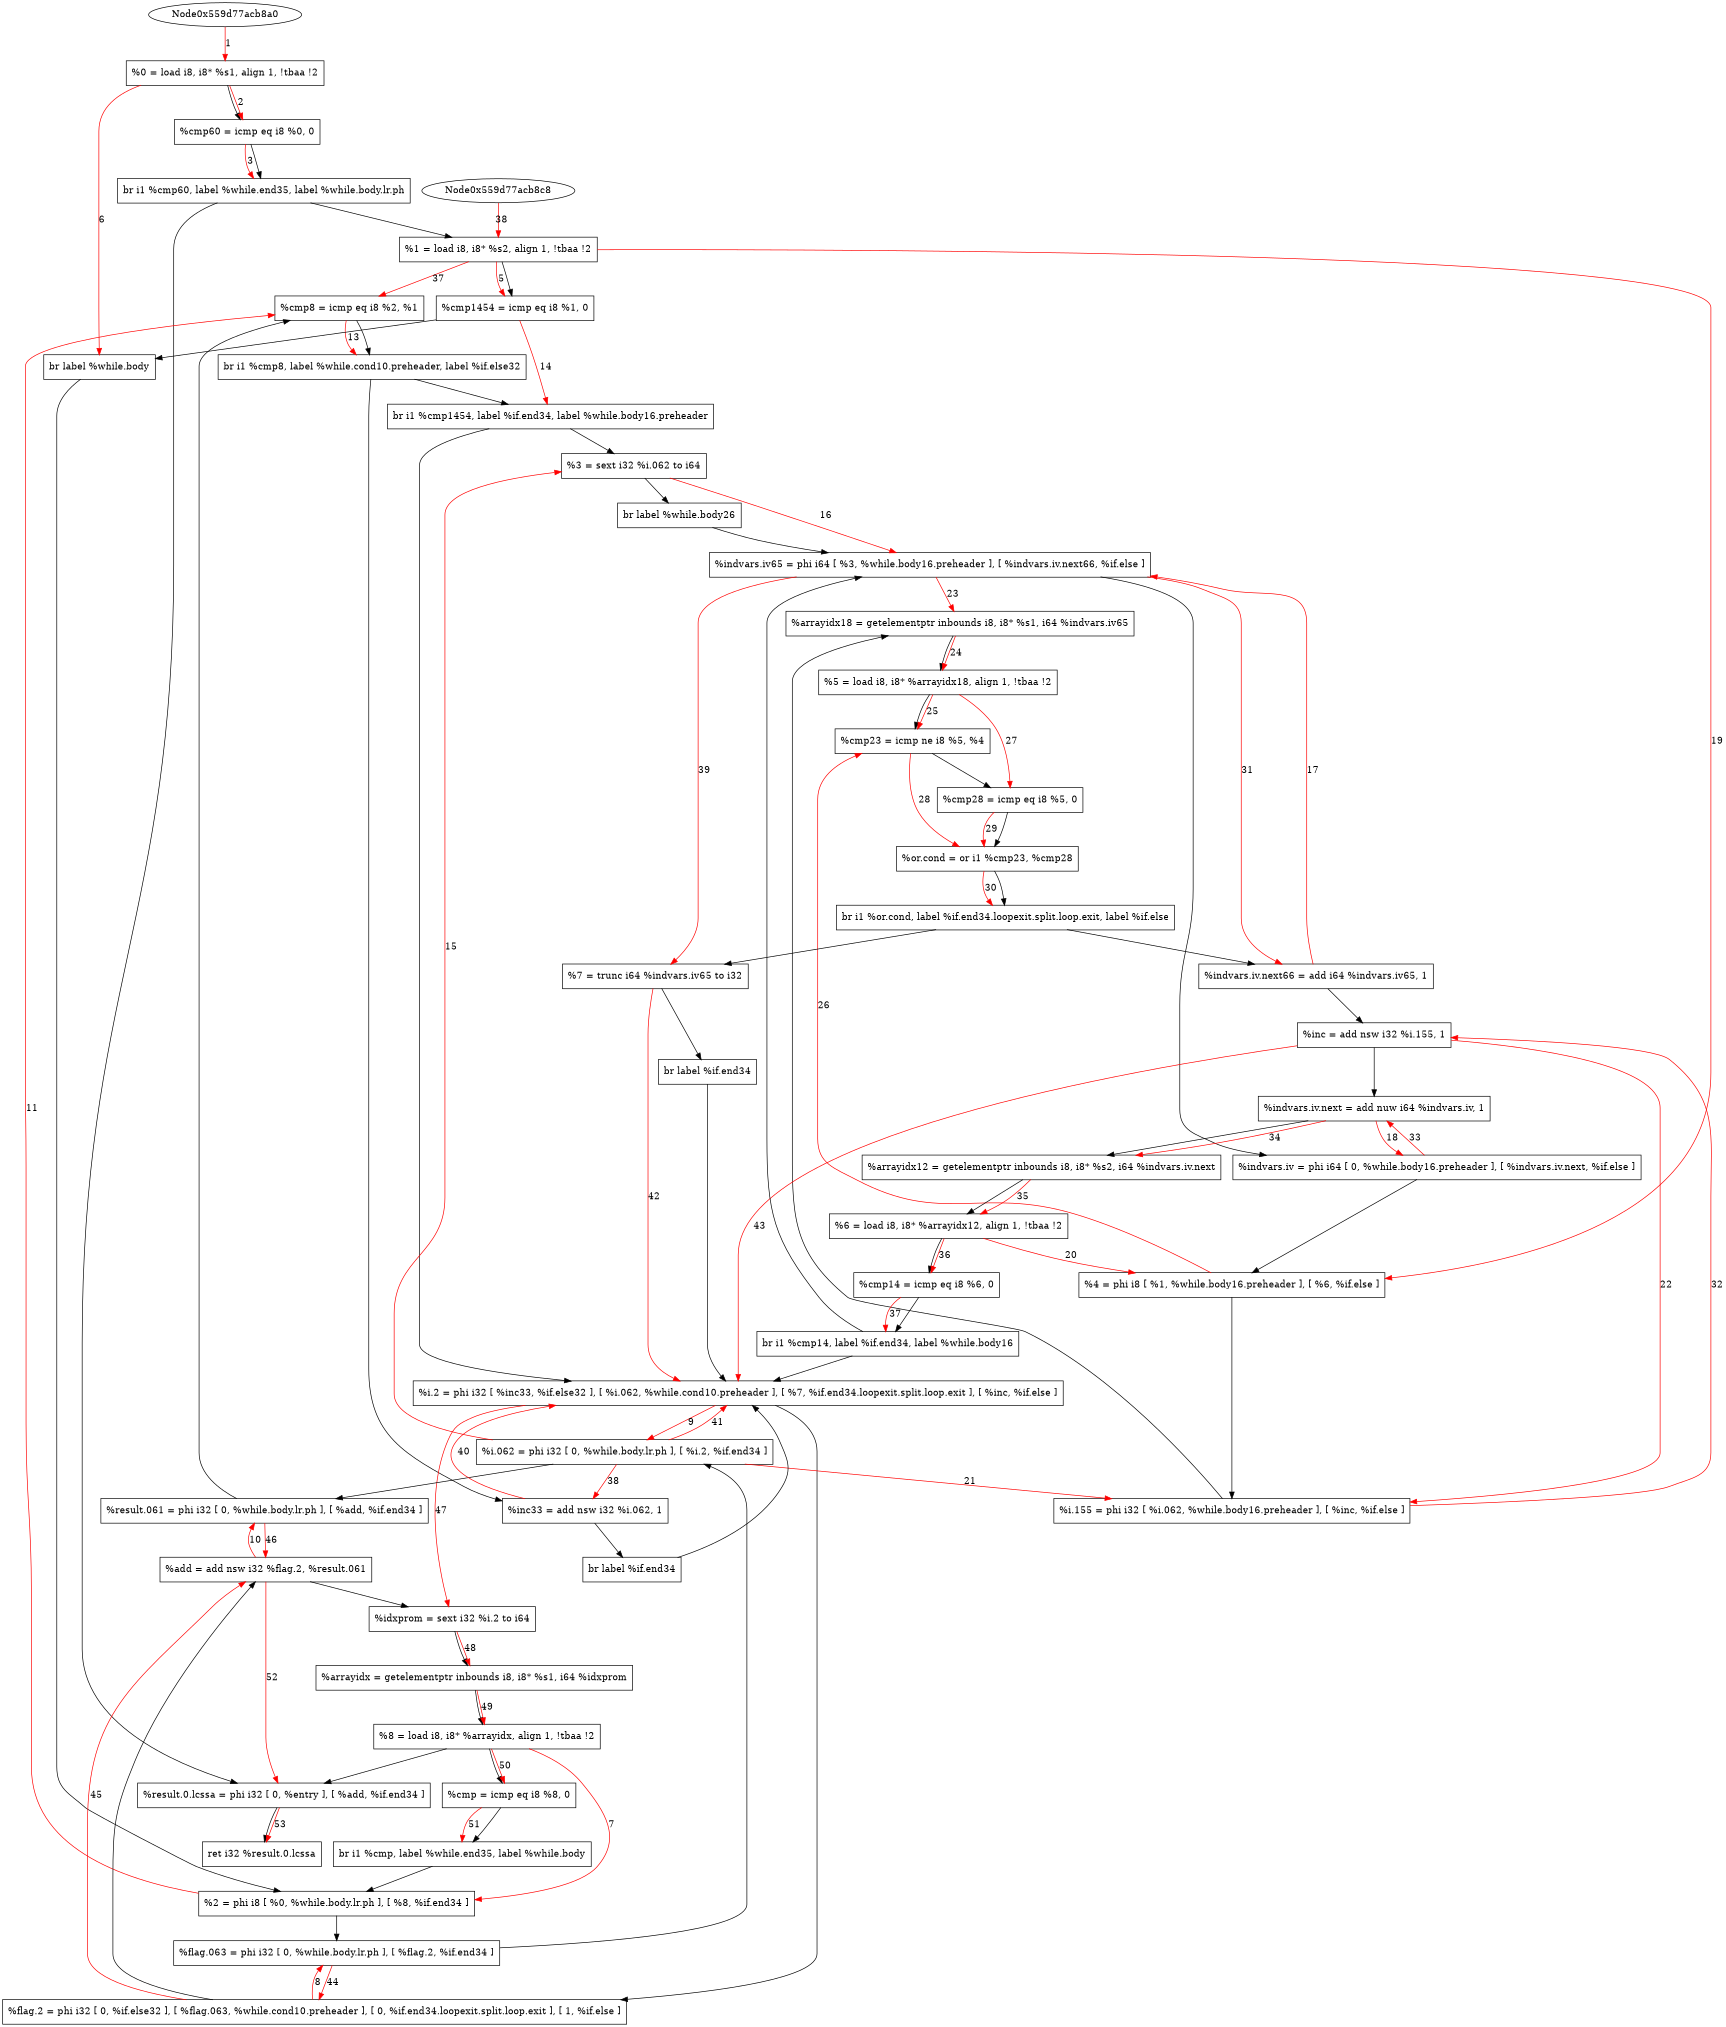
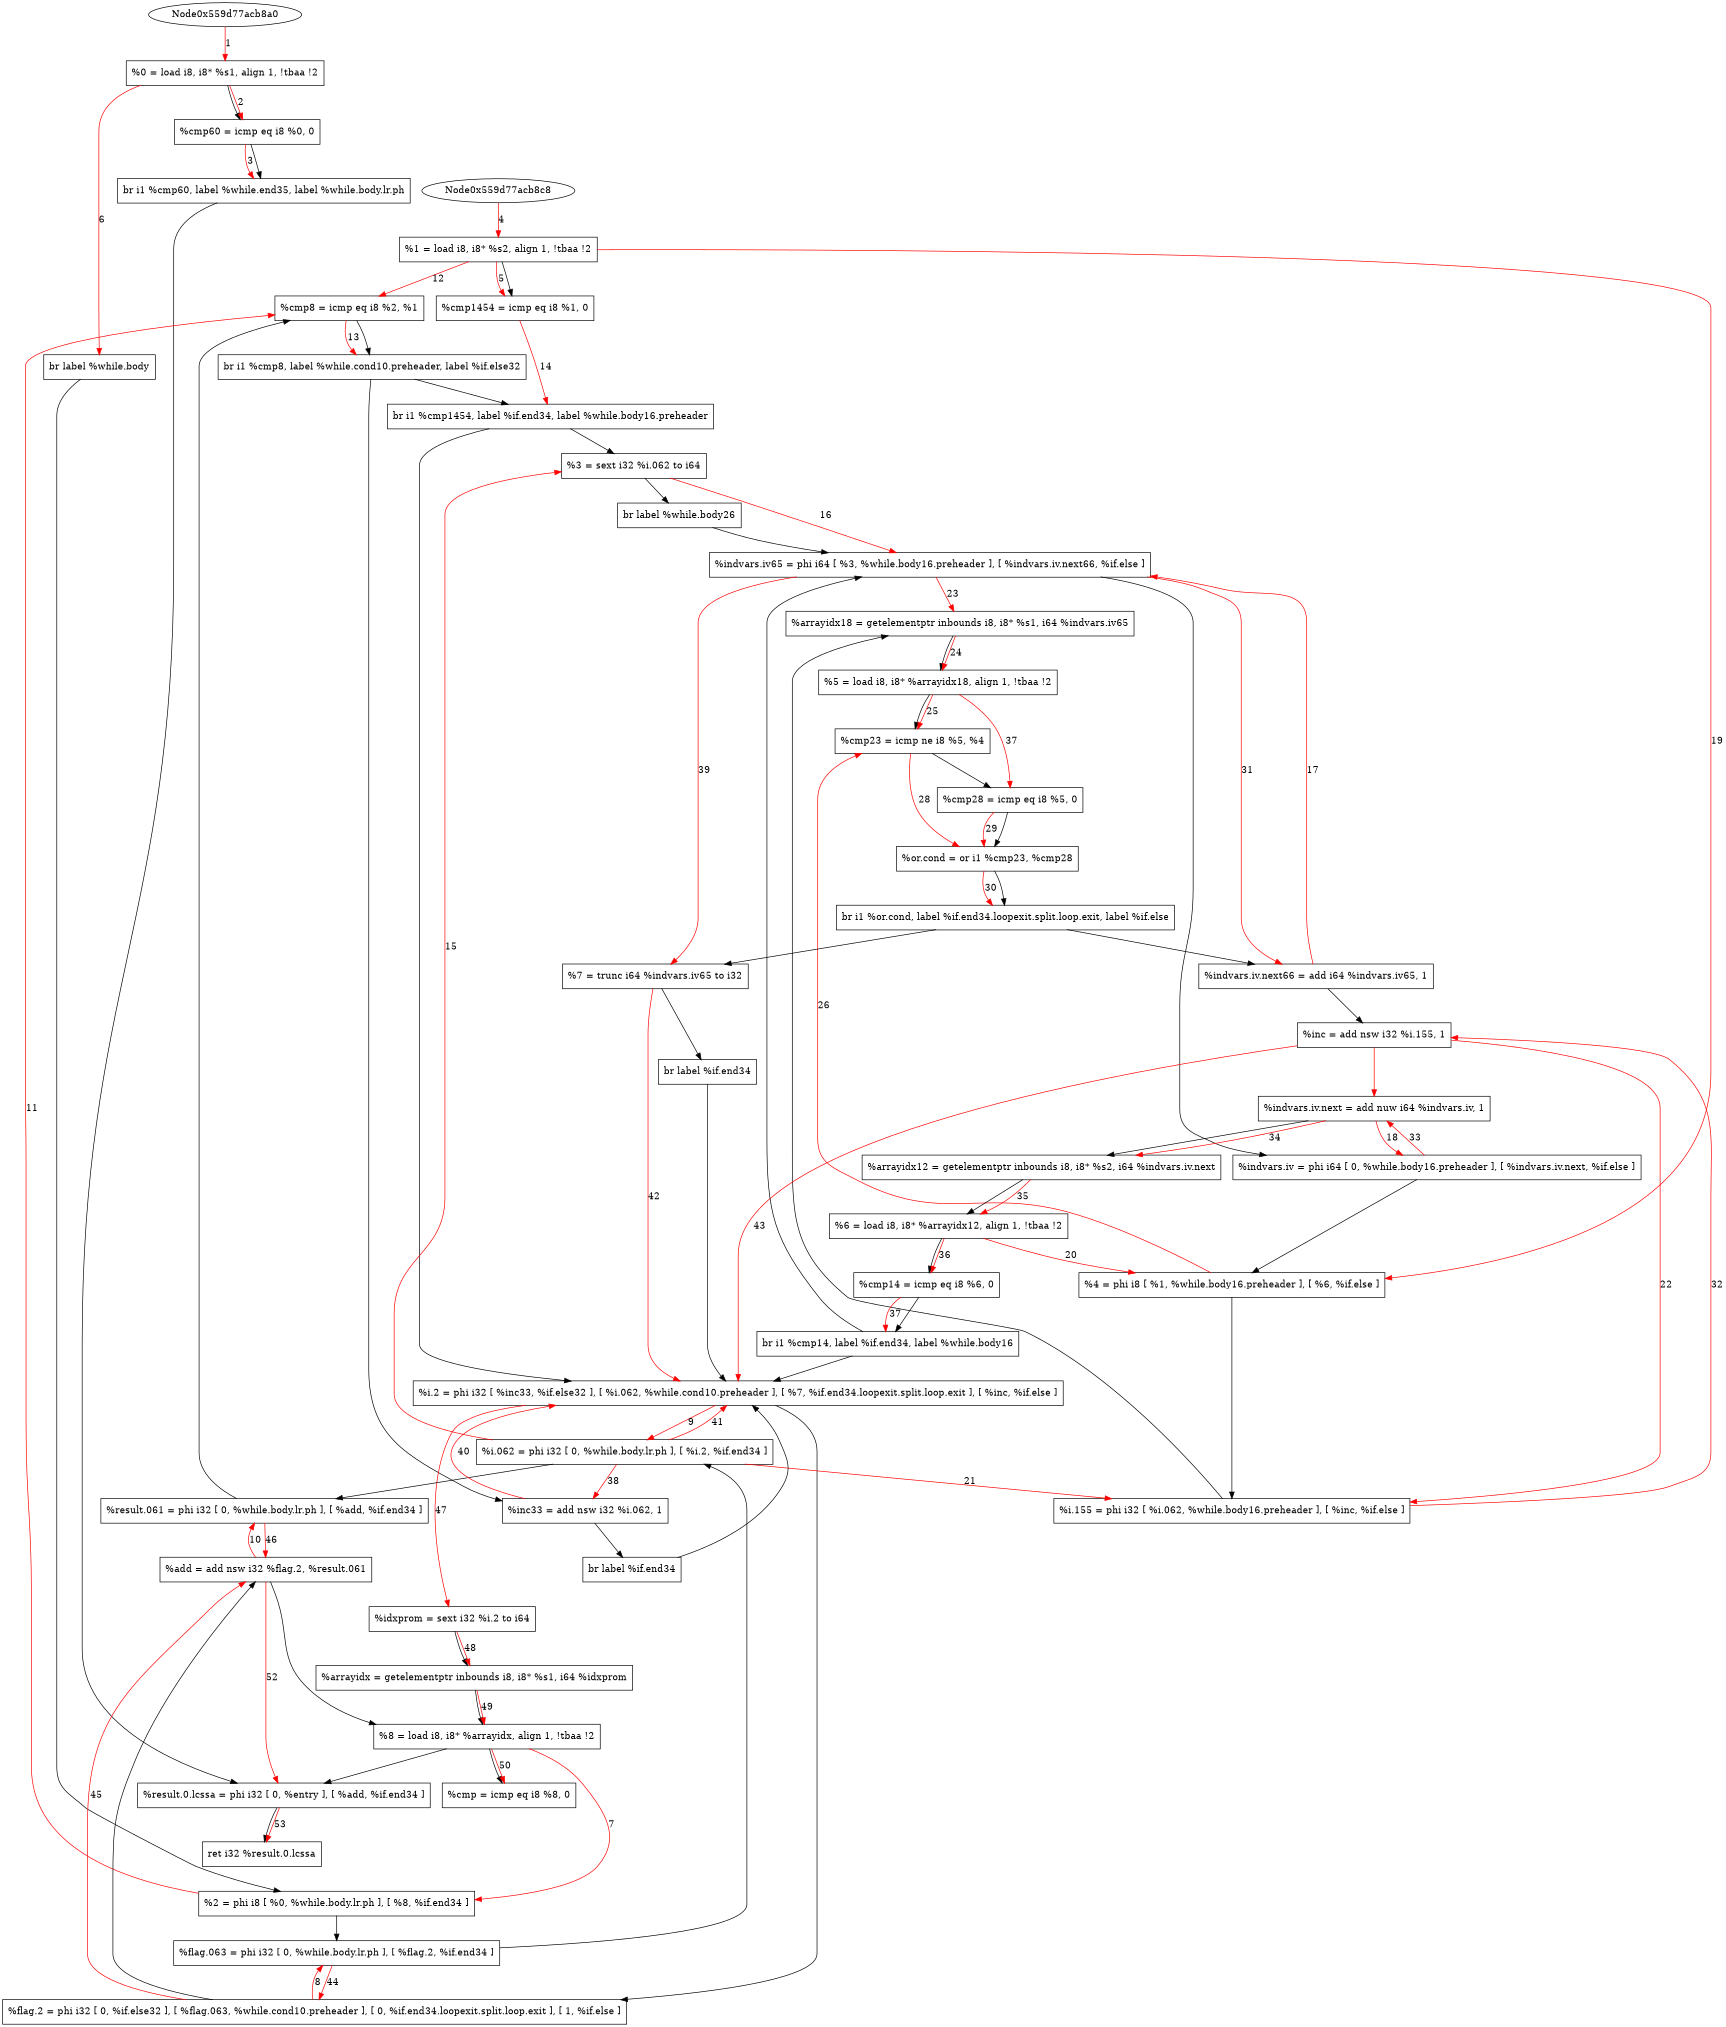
edge "br i1 %cmp60, label %while.end35, label %while.body.lr.ph" -> "%1 = load i8, i8* %s2, align 1, !tbaa !2": removed
edge "Node0x559d77acb8c8" -> "%1 = load i8, i8* %s2, align 1, !tbaa !2": label "38" -> "4"
edge "%1 = load i8, i8* %s2, align 1, !tbaa !2" -> "%cmp8 = icmp eq i8 %2, %1": label "37" -> "12"
edge "%cmp1454 = icmp eq i8 %1, 0" -> "br label %while.body": removed
edge "%5 = load i8, i8* %arrayidx18, align 1, !tbaa !2" -> "%cmp28 = icmp eq i8 %5, 0": label "27" -> "37"
edge "%inc = add nsw i32 %i.155, 1" -> "%indvars.iv.next = add nuw i64 %indvars.iv, 1": color black -> red
edge "%add = add nsw i32 %flag.2, %result.061" -> "%idxprom = sext i32 %i.2 to i64": now "%add = add nsw i32 %flag.2, %result.061" -> "%8 = load i8, i8* %arrayidx, align 1, !tbaa !2"
node "br i1 %cmp, label %while.end35, label %while.body": removed
